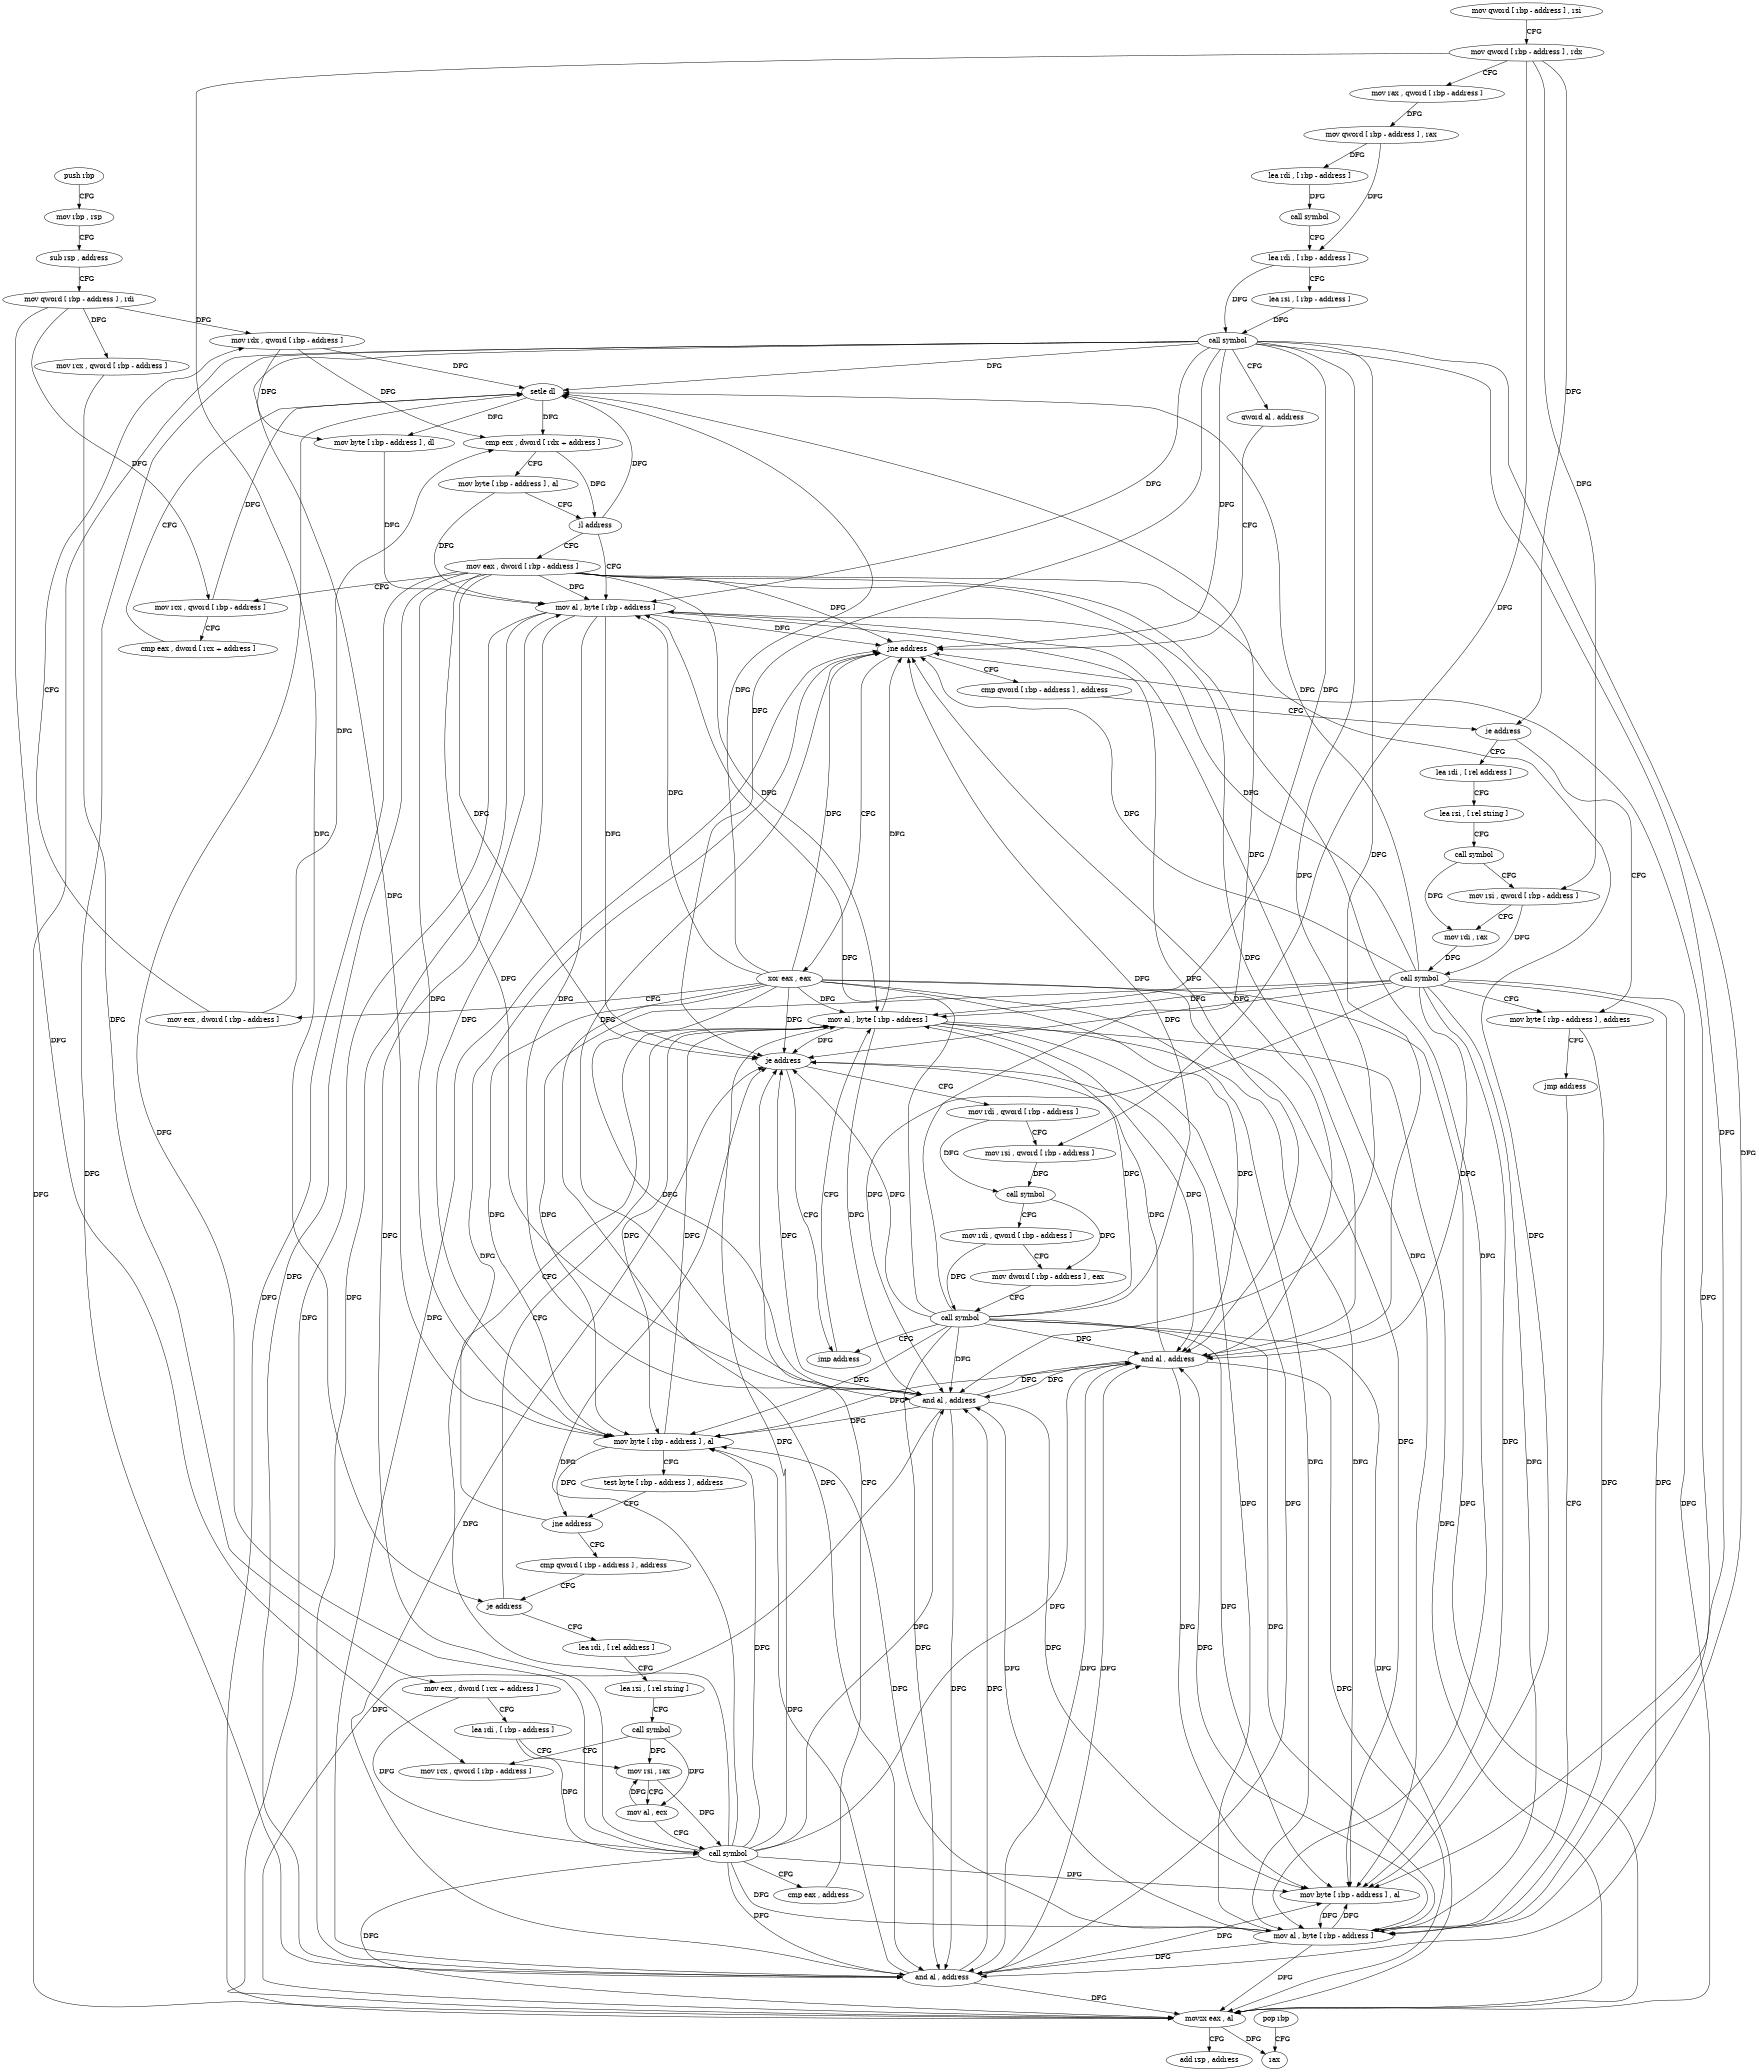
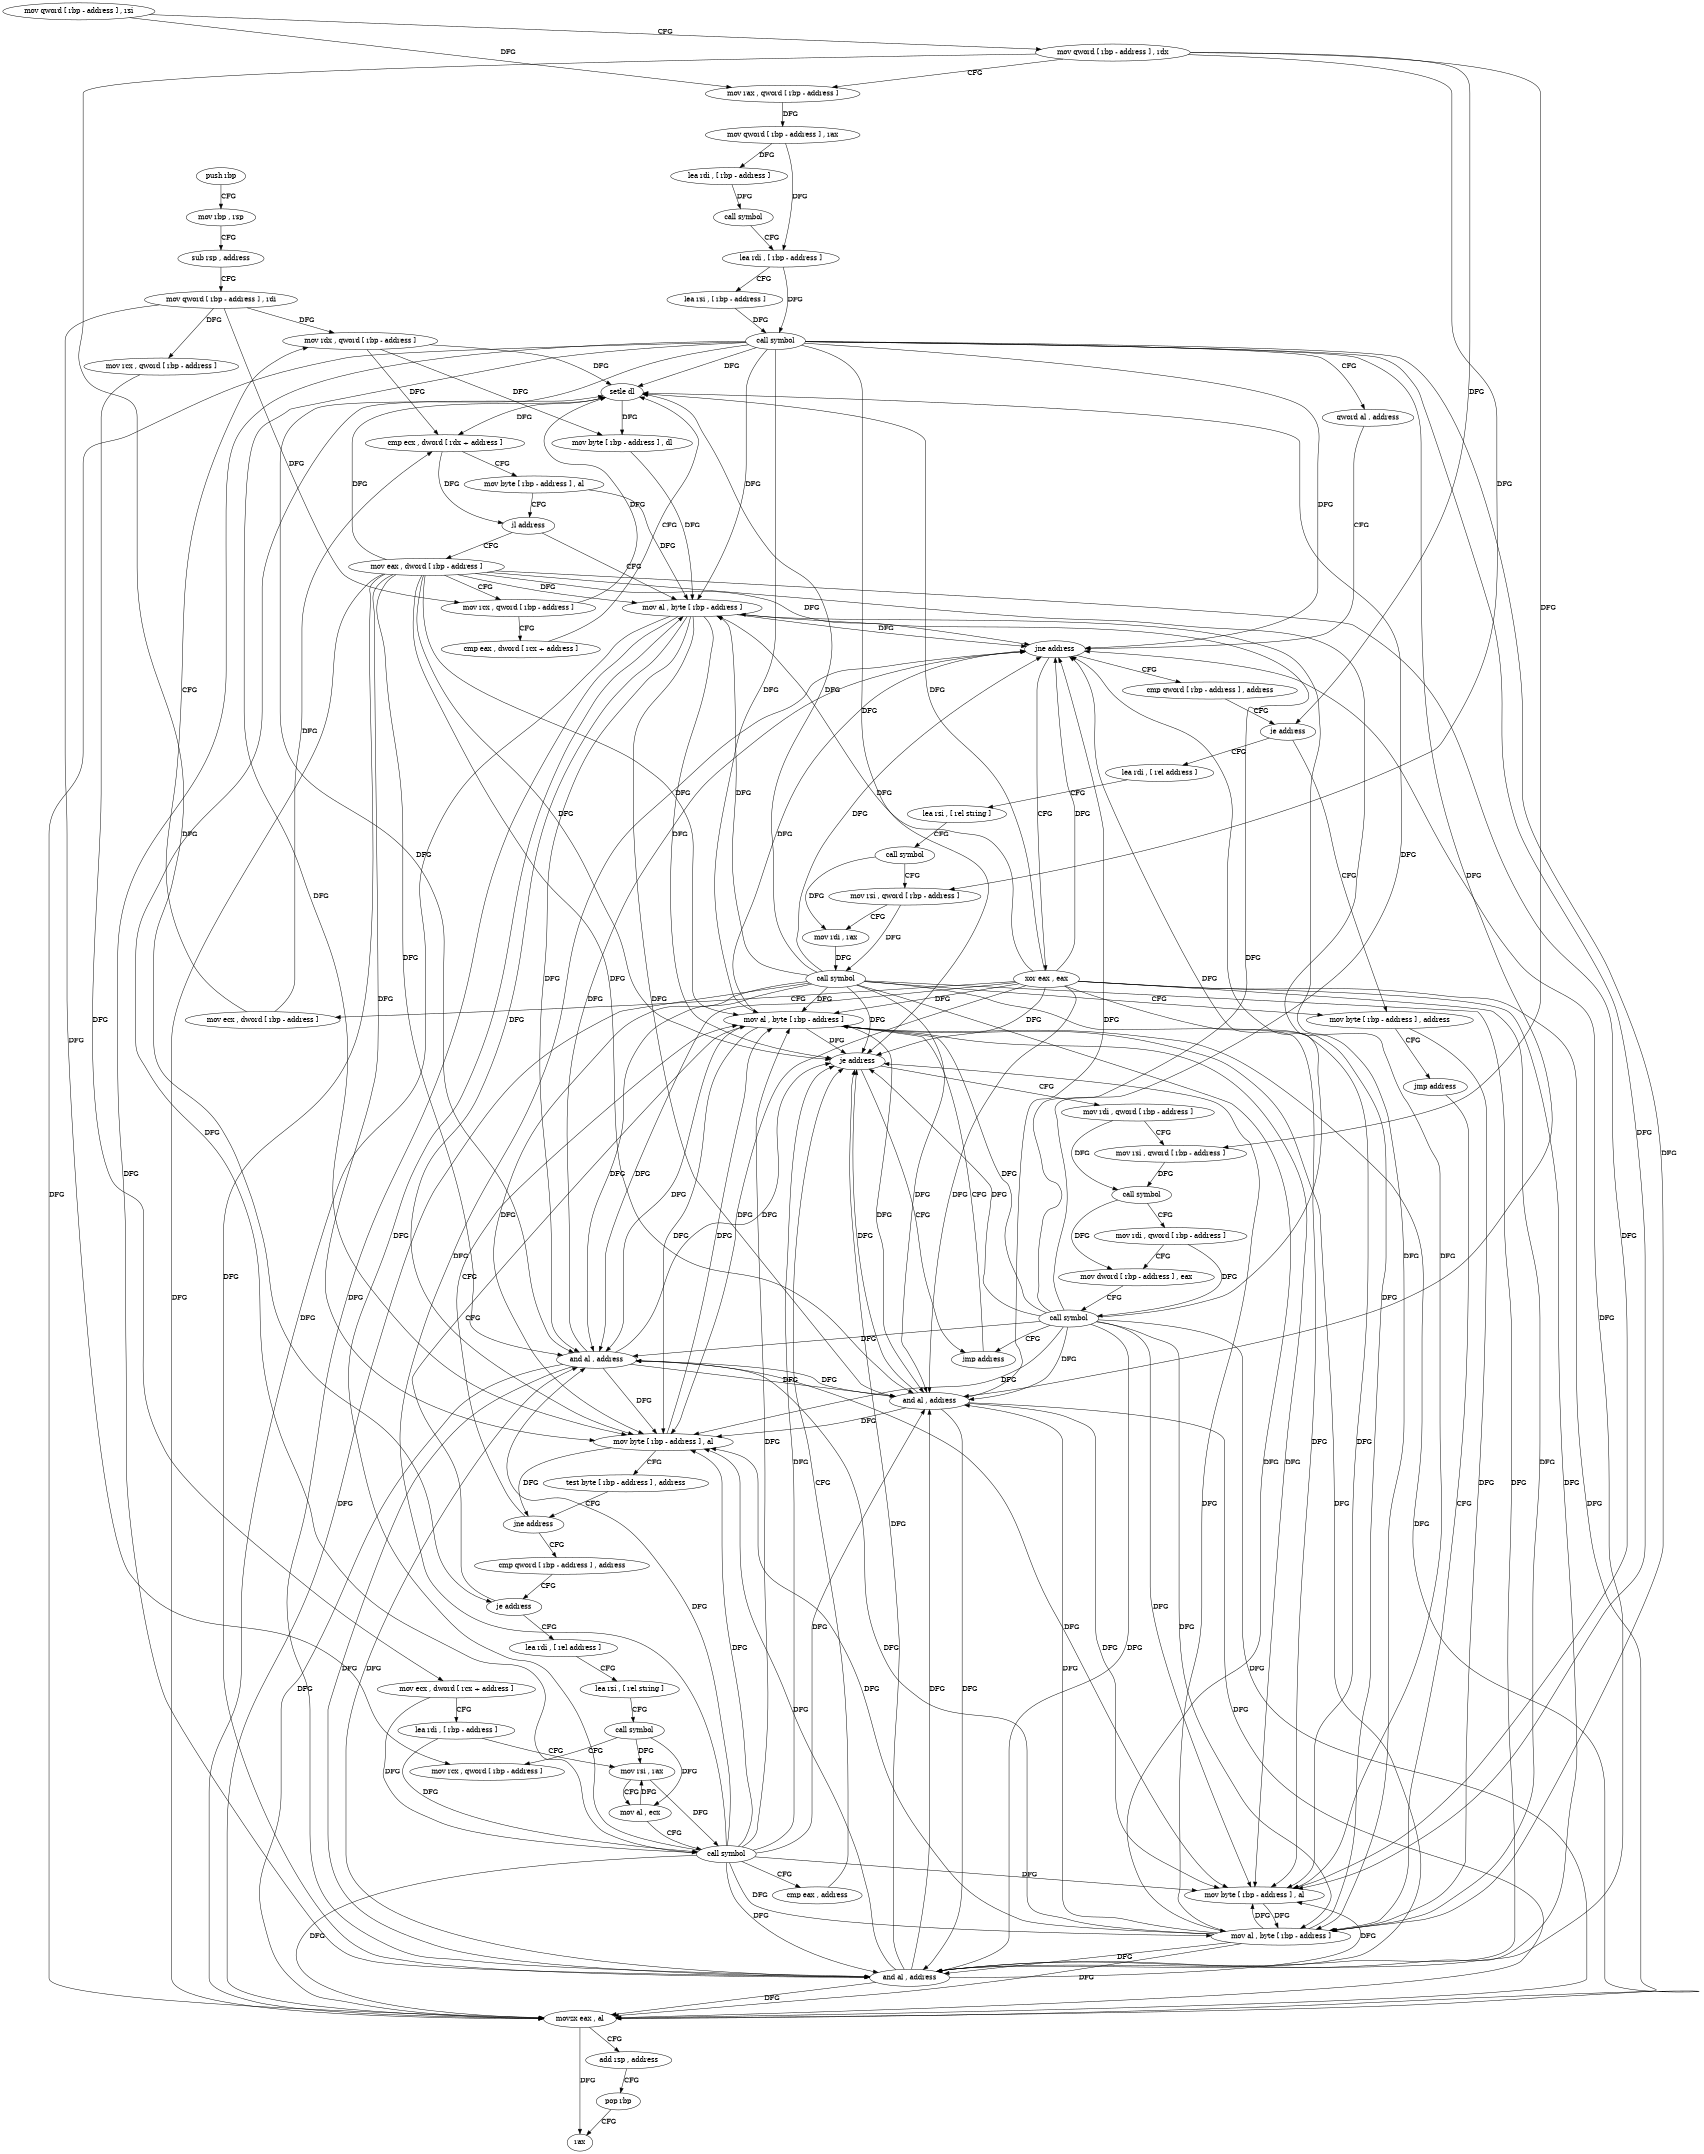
edge "mov qword [ rbp - address ] , rsi" -> "mov rax , qword [ rbp - address ]": added, label "DFG"
edge "jl address" -> "setle dl": now "mov eax , dword [ rbp - address ]" -> "setle dl"
edge "add rsp , address" -> "pop rbp": added, label "CFG"
